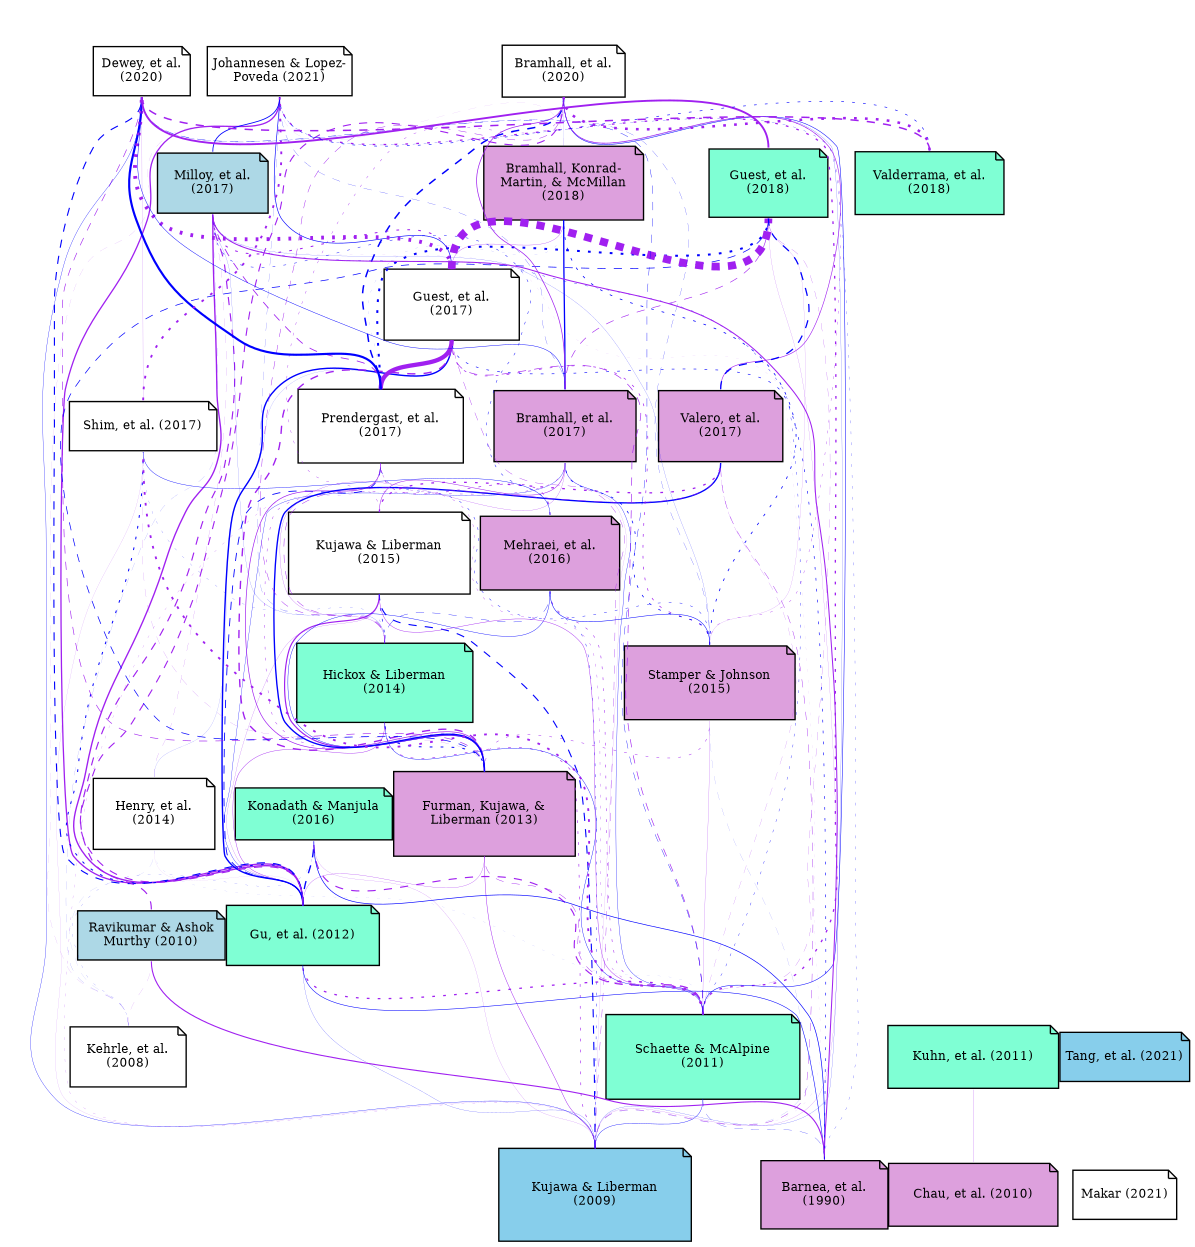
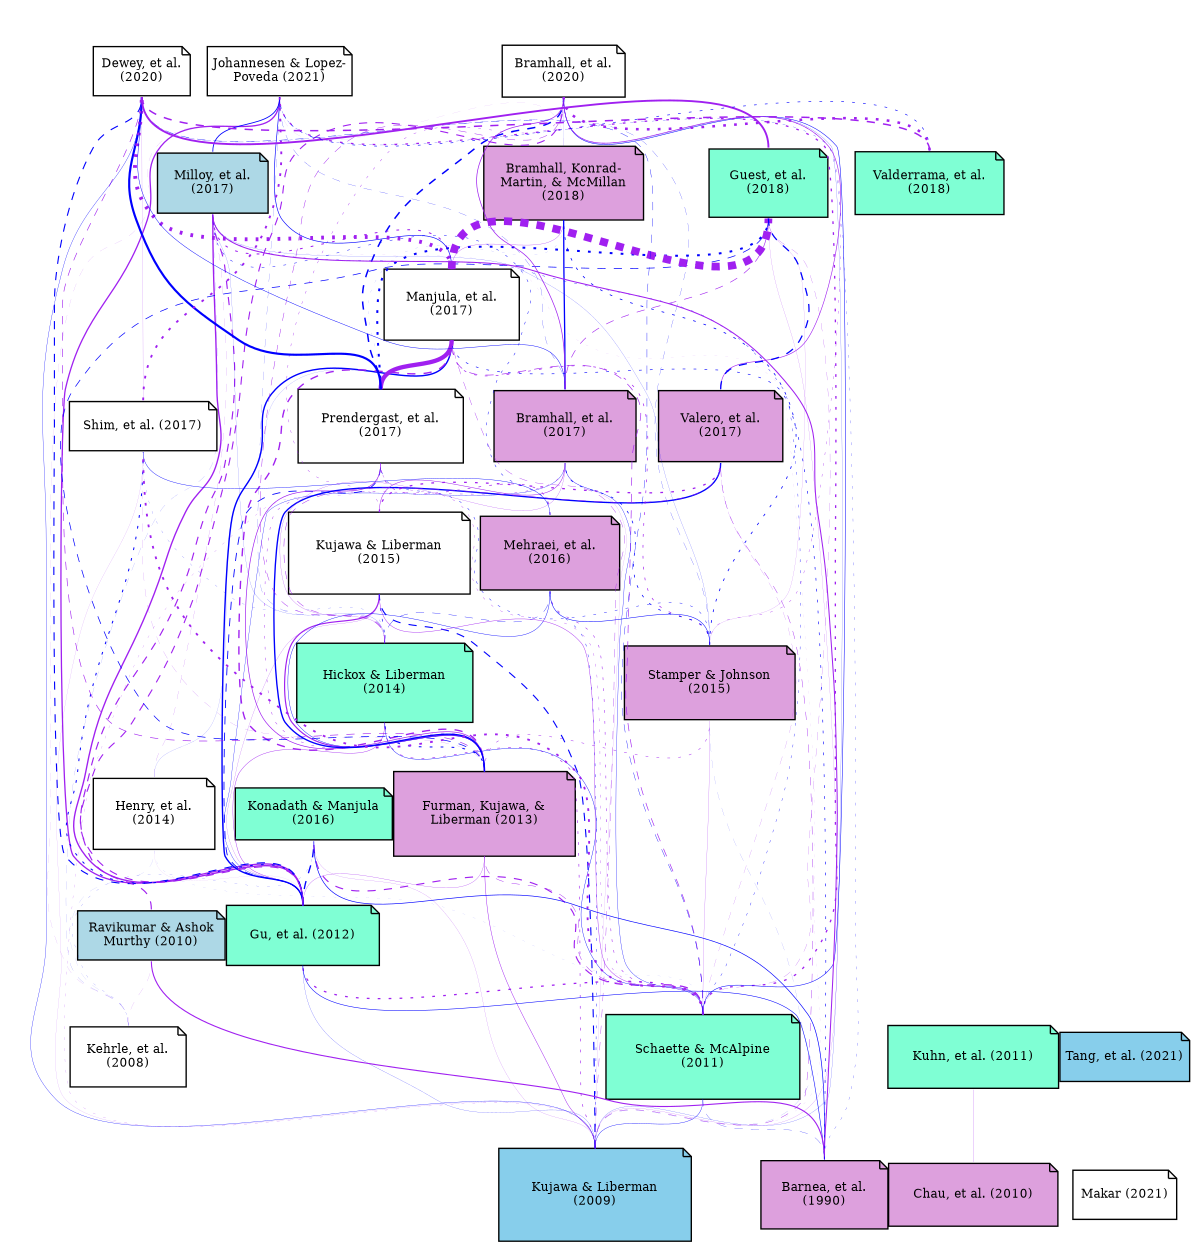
node "Guest, et al. (2017)": label "Guest, et al. (2017)" -> "Manjula, et al. (2017)"
edge "Milloy, et al. (2017)" -- "Prendergast, et al. (2017)": removed
